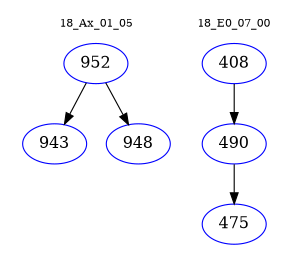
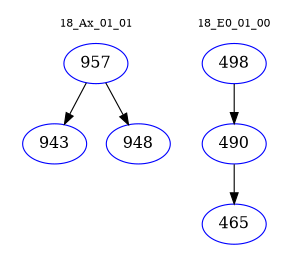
cluster "18_Ax_01_05": label "18_Ax_01_05" -> "18_Ax_01_01"
cluster "18_E0_07_00": label "18_E0_07_00" -> "18_E0_01_00"
node "952": label "952" -> "957"
node "408": label "408" -> "498"
node "475": label "475" -> "465"
